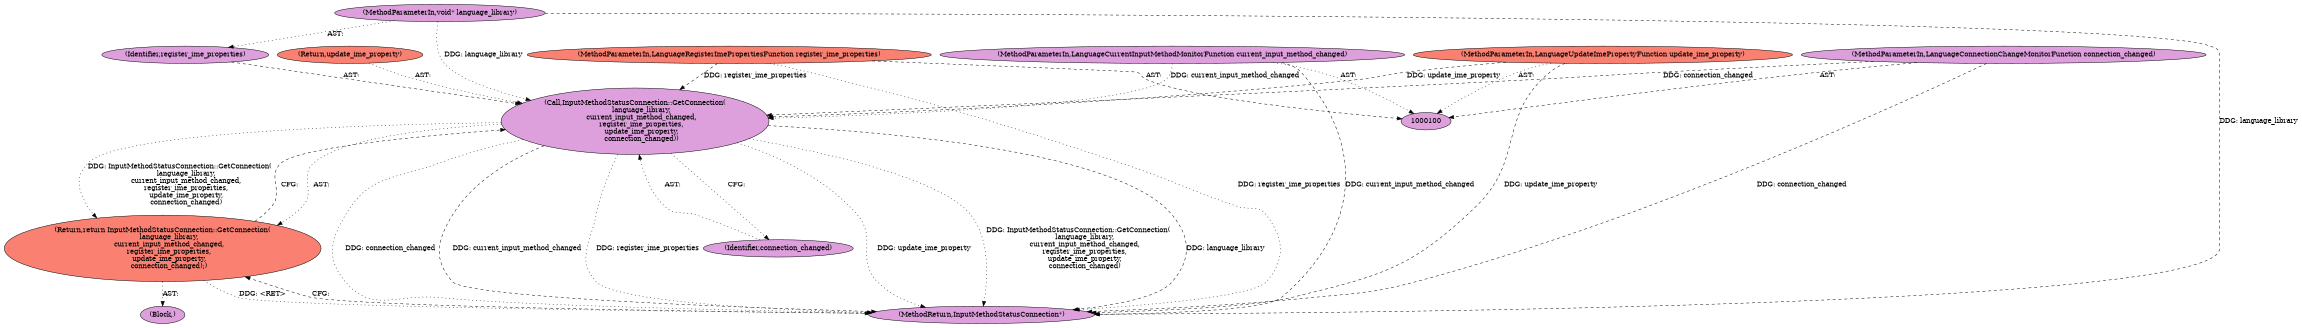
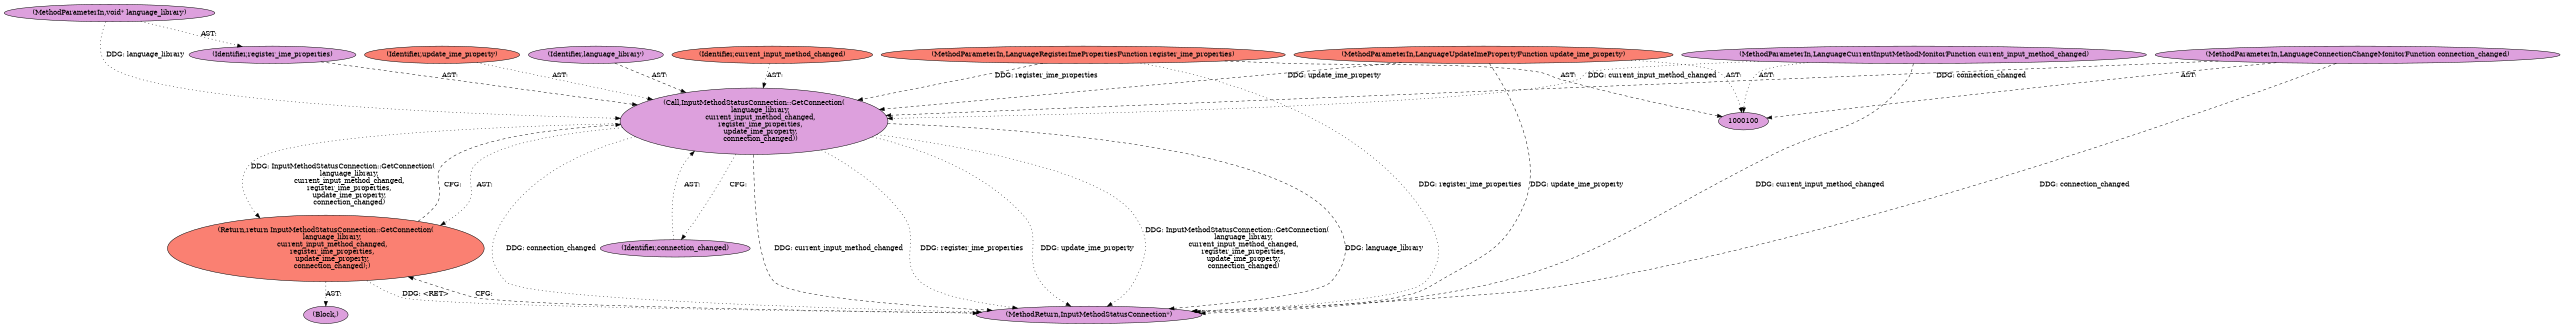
edge "(MethodParameterIn,void* language_library)" -> "(MethodReturn,InputMethodStatusConnection*)": removed, label "DDG: language_library"
node "(Return,update_ime_property)": label "(Return,update_ime_property)" -> "(Identifier,update_ime_property)"
node "(Identifier,language_library)": added
node "(Identifier,current_input_method_changed)": added
